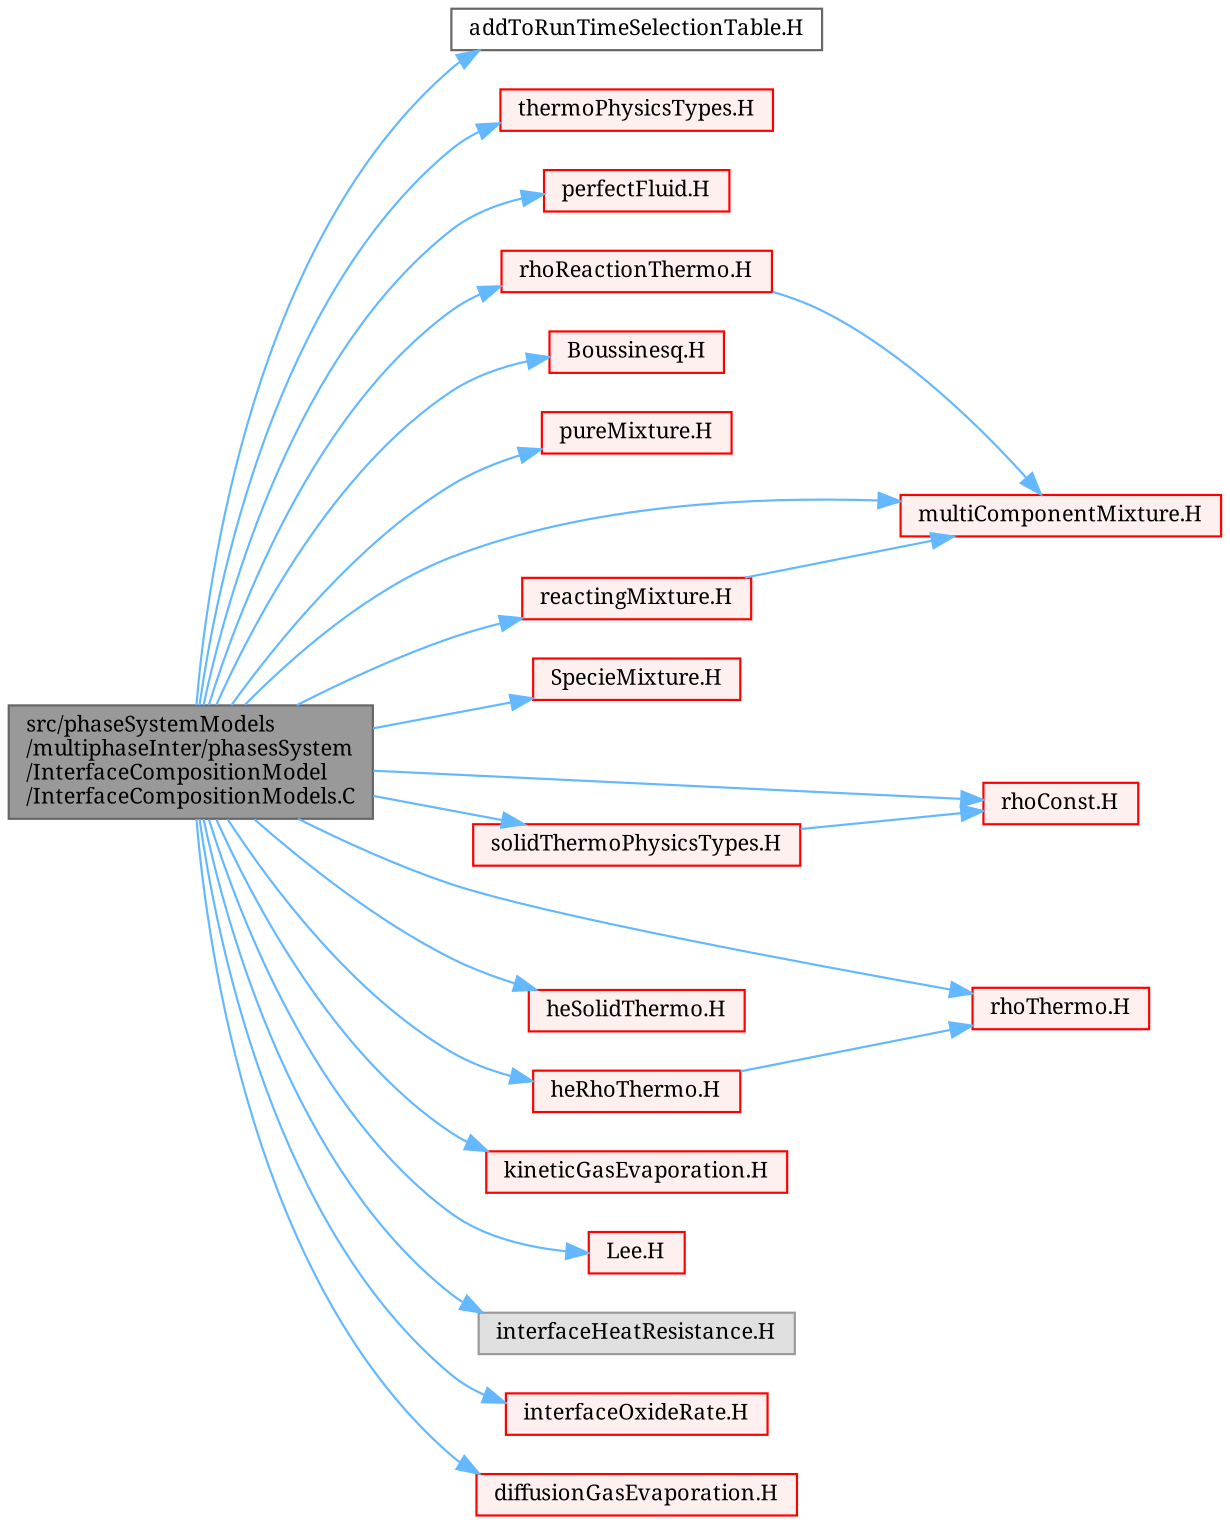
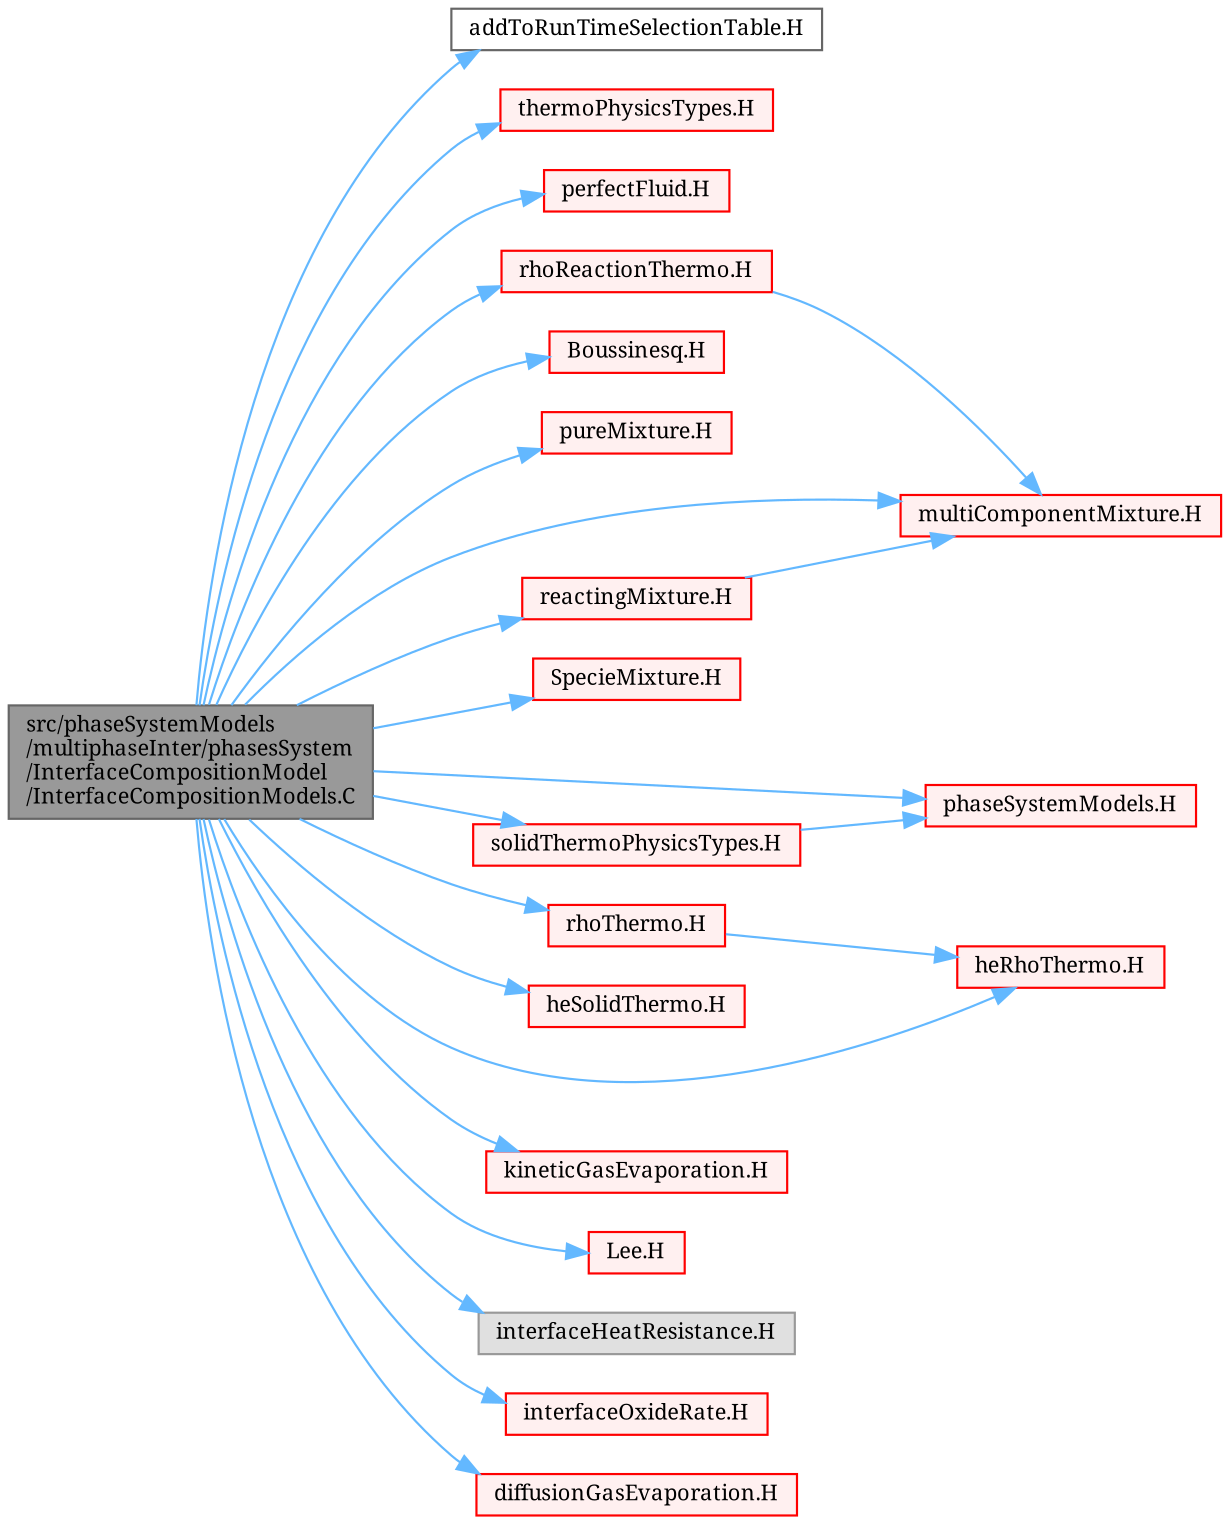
node "rhoConst.H": label "rhoConst.H" -> "phaseSystemModels.H"
edge "heRhoThermo.H" -> "rhoThermo.H": reversed
